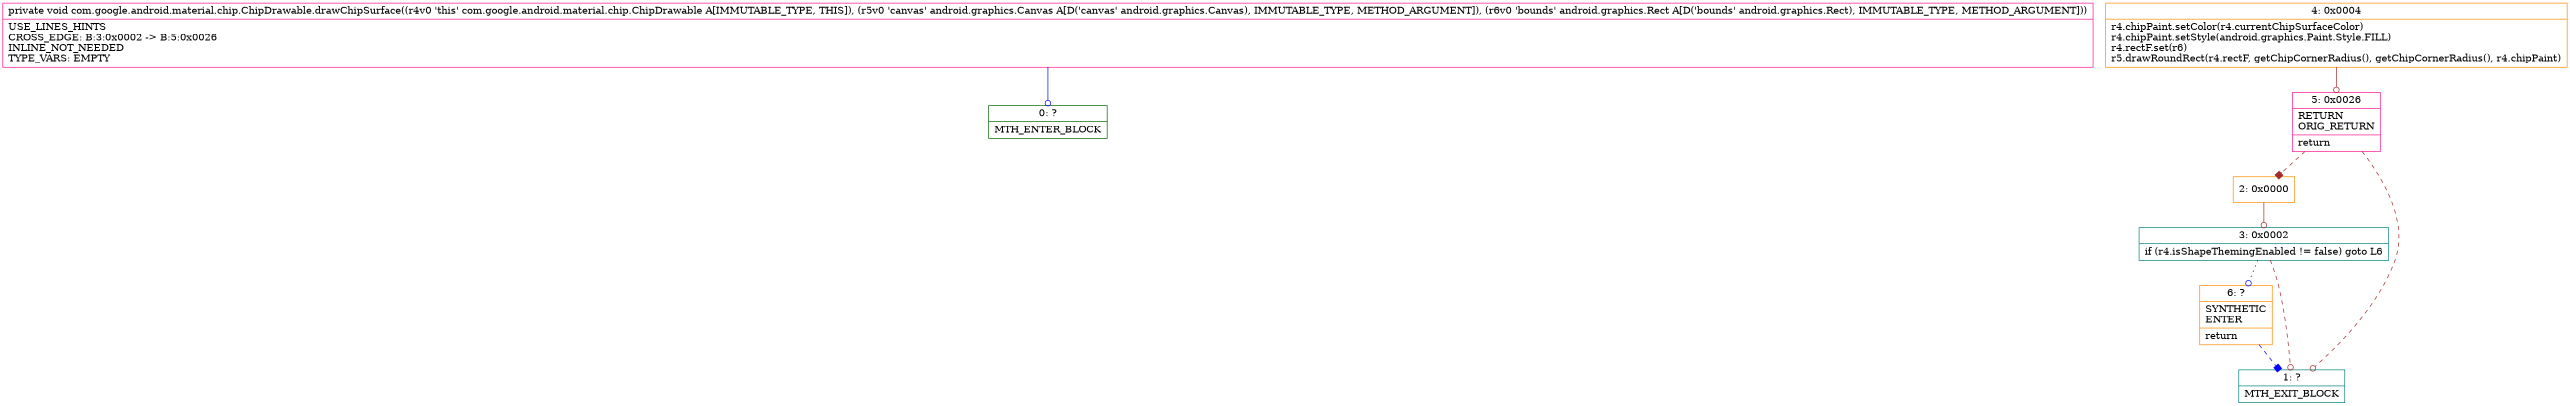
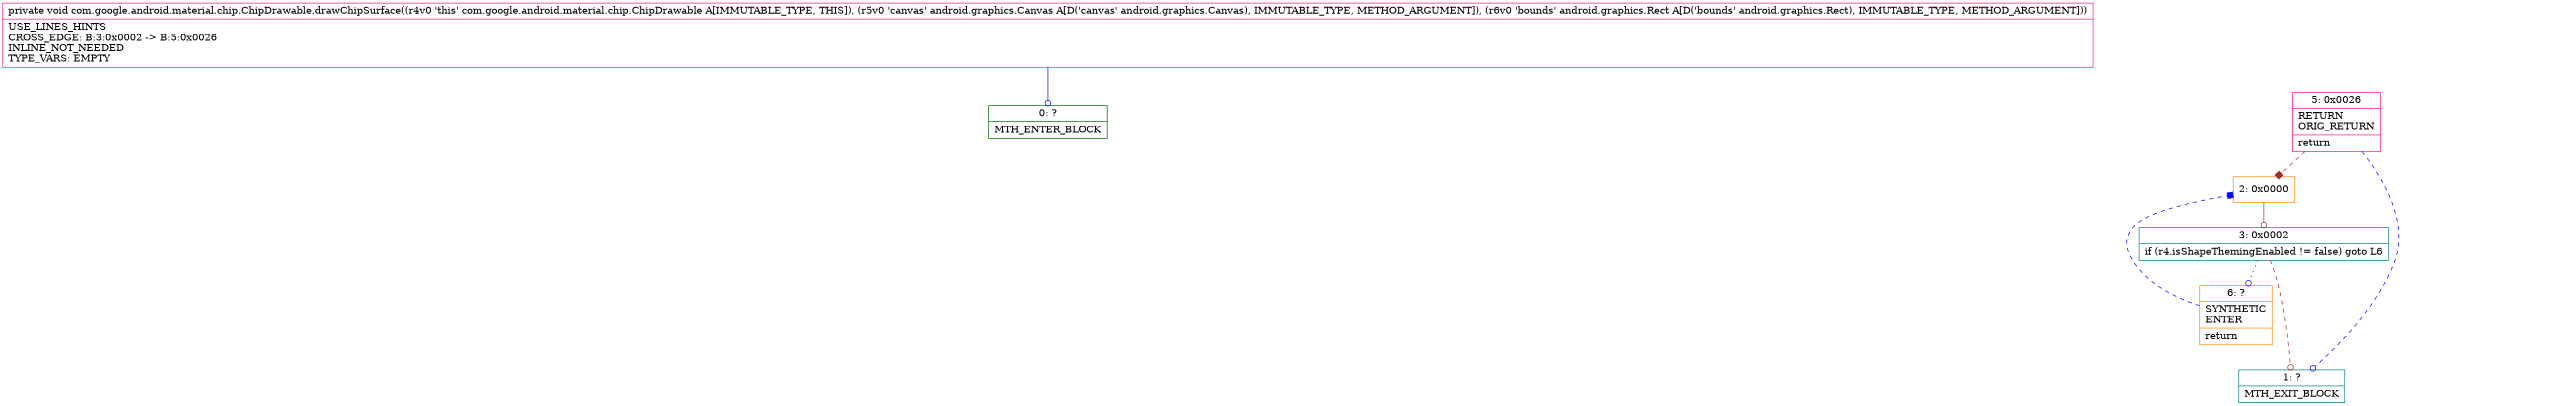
node "4: 0x0004": removed
edge "5: 0x0026" -> "1: ?": color brown -> blue
edge "6: ?" -> "1: ?": now "6: ?" -> "2: 0x0000"
